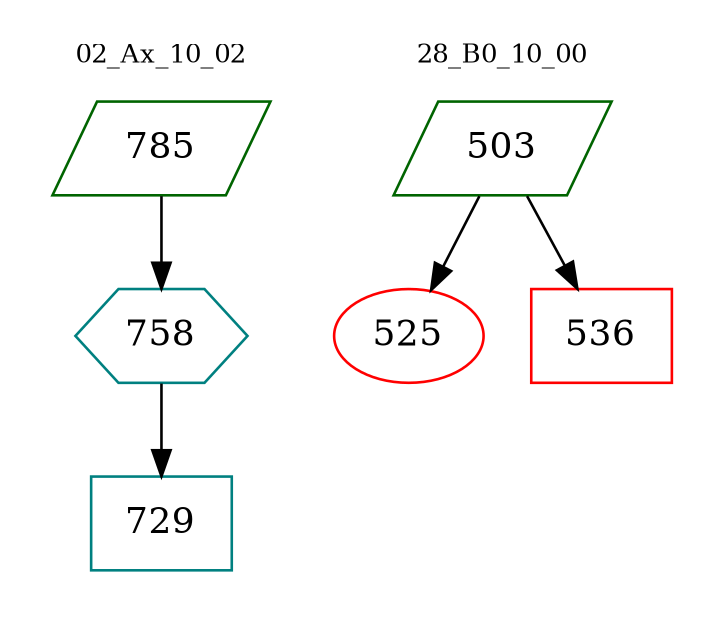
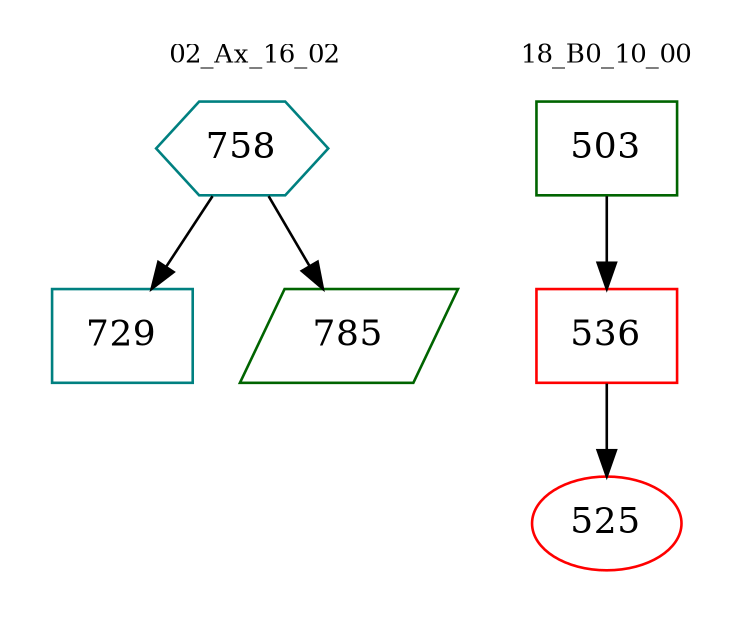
cluster "02_Ax_10_02": label "02_Ax_10_02" -> "02_Ax_16_02"
cluster "28_B0_10_00": label "28_B0_10_00" -> "18_B0_10_00"
node "503": shape parallelogram -> box
edge "785" -> "758": reversed
edge "503" -> "525": now "536" -> "525"
